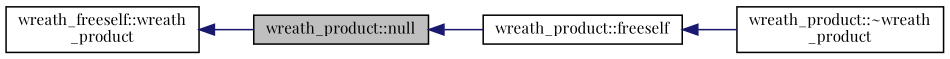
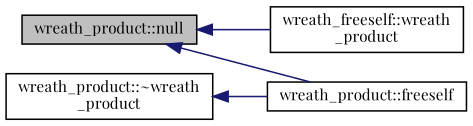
edge "wreath_product::null" -> "wreath_freeself::wreath _product": reversed
edge "wreath_product::~wreath _product" -> "wreath_product::freeself": reversed
